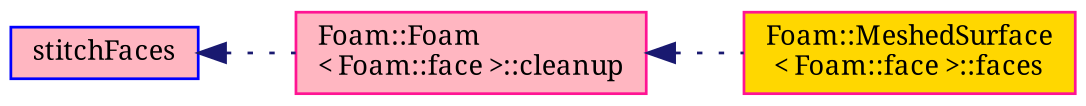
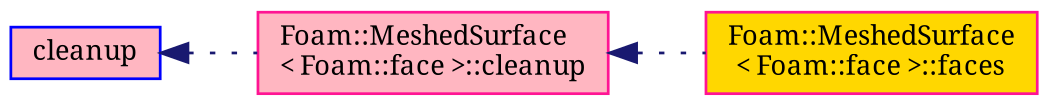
node "stitchFaces": label "stitchFaces" -> "cleanup"
node "Foam::Foam < Foam::face >::cleanup": label "Foam::Foam < Foam::face >::cleanup" -> "Foam::MeshedSurface < Foam::face >::cleanup"
